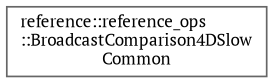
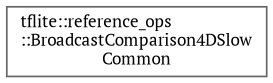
node "reference::reference_ops ::BroadcastComparison4DSlow Common": label "reference::reference_ops ::BroadcastComparison4DSlow Common" -> "tflite::reference_ops ::BroadcastComparison4DSlow Common"
